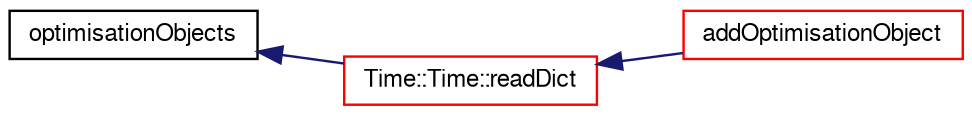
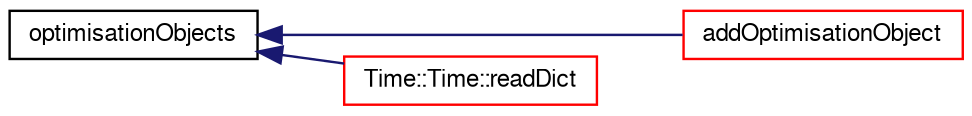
edge "addOptimisationObject" -> "Time::Time::readDict": now "addOptimisationObject" -> "optimisationObjects"
